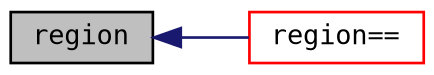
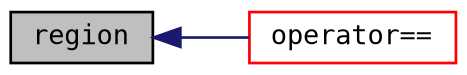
node "region==": label "region==" -> "operator=="
